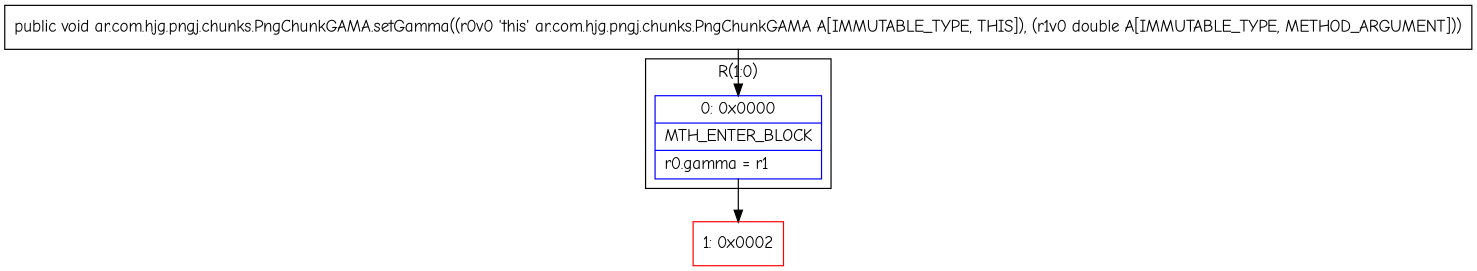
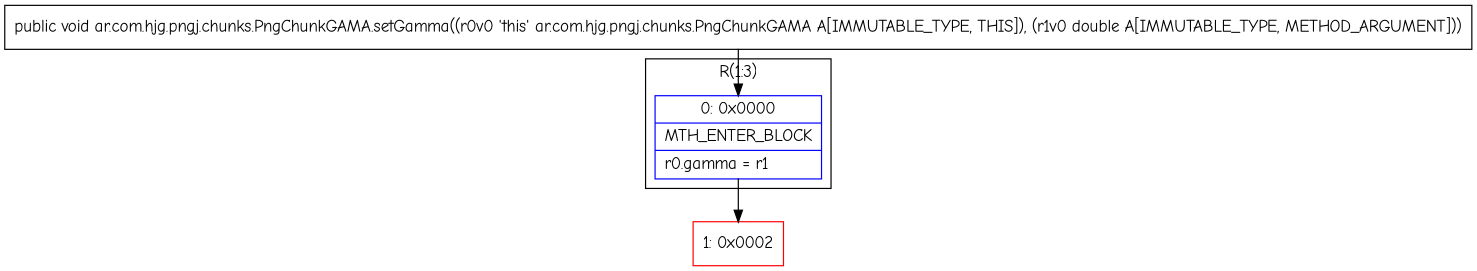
cluster "R(1:0)": label "R(1:0)" -> "R(1:3)"
